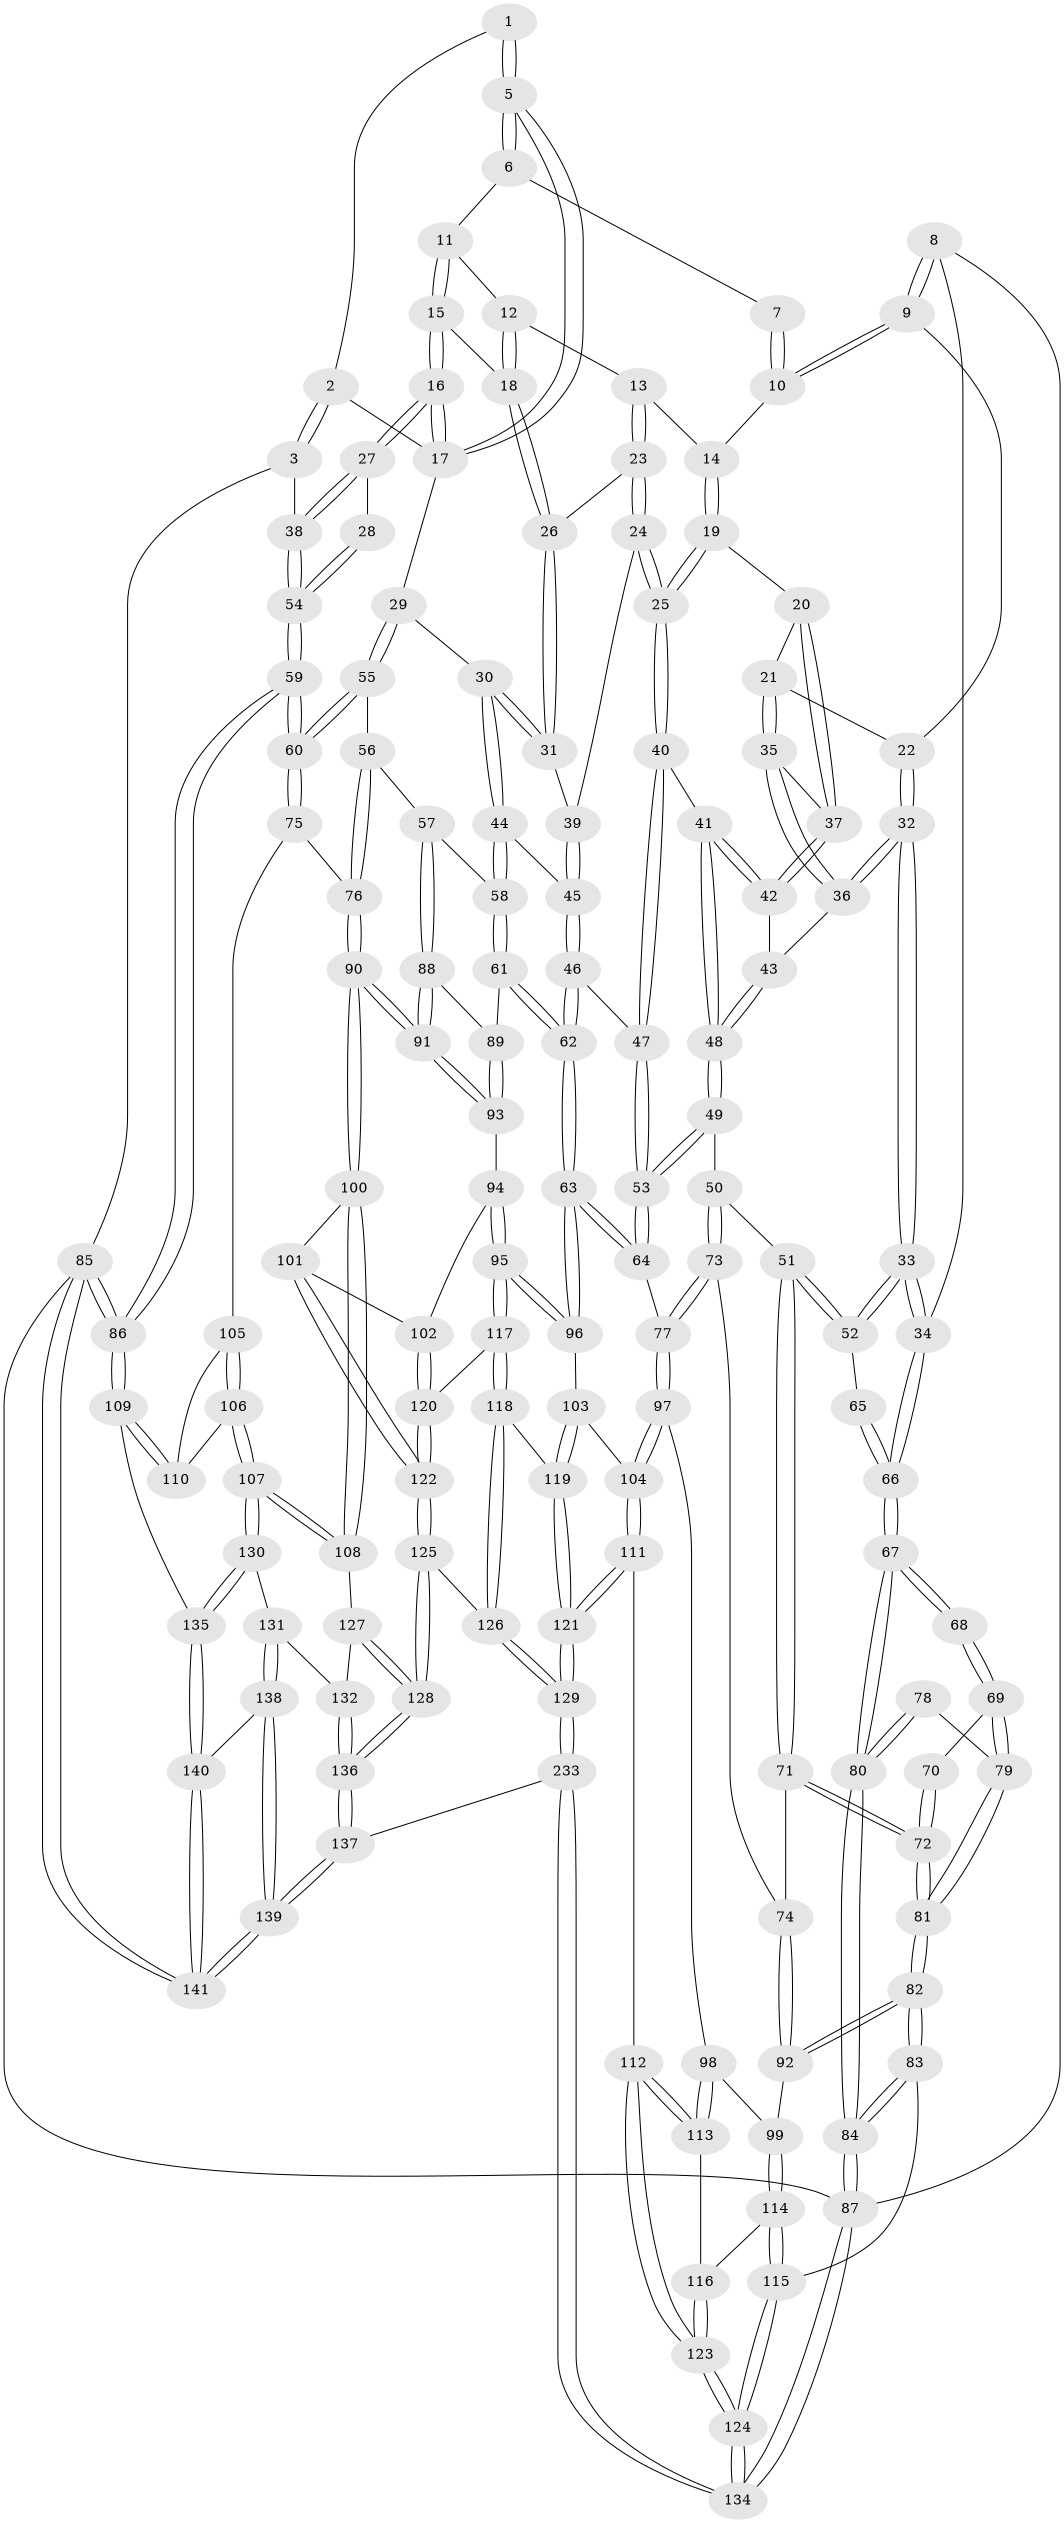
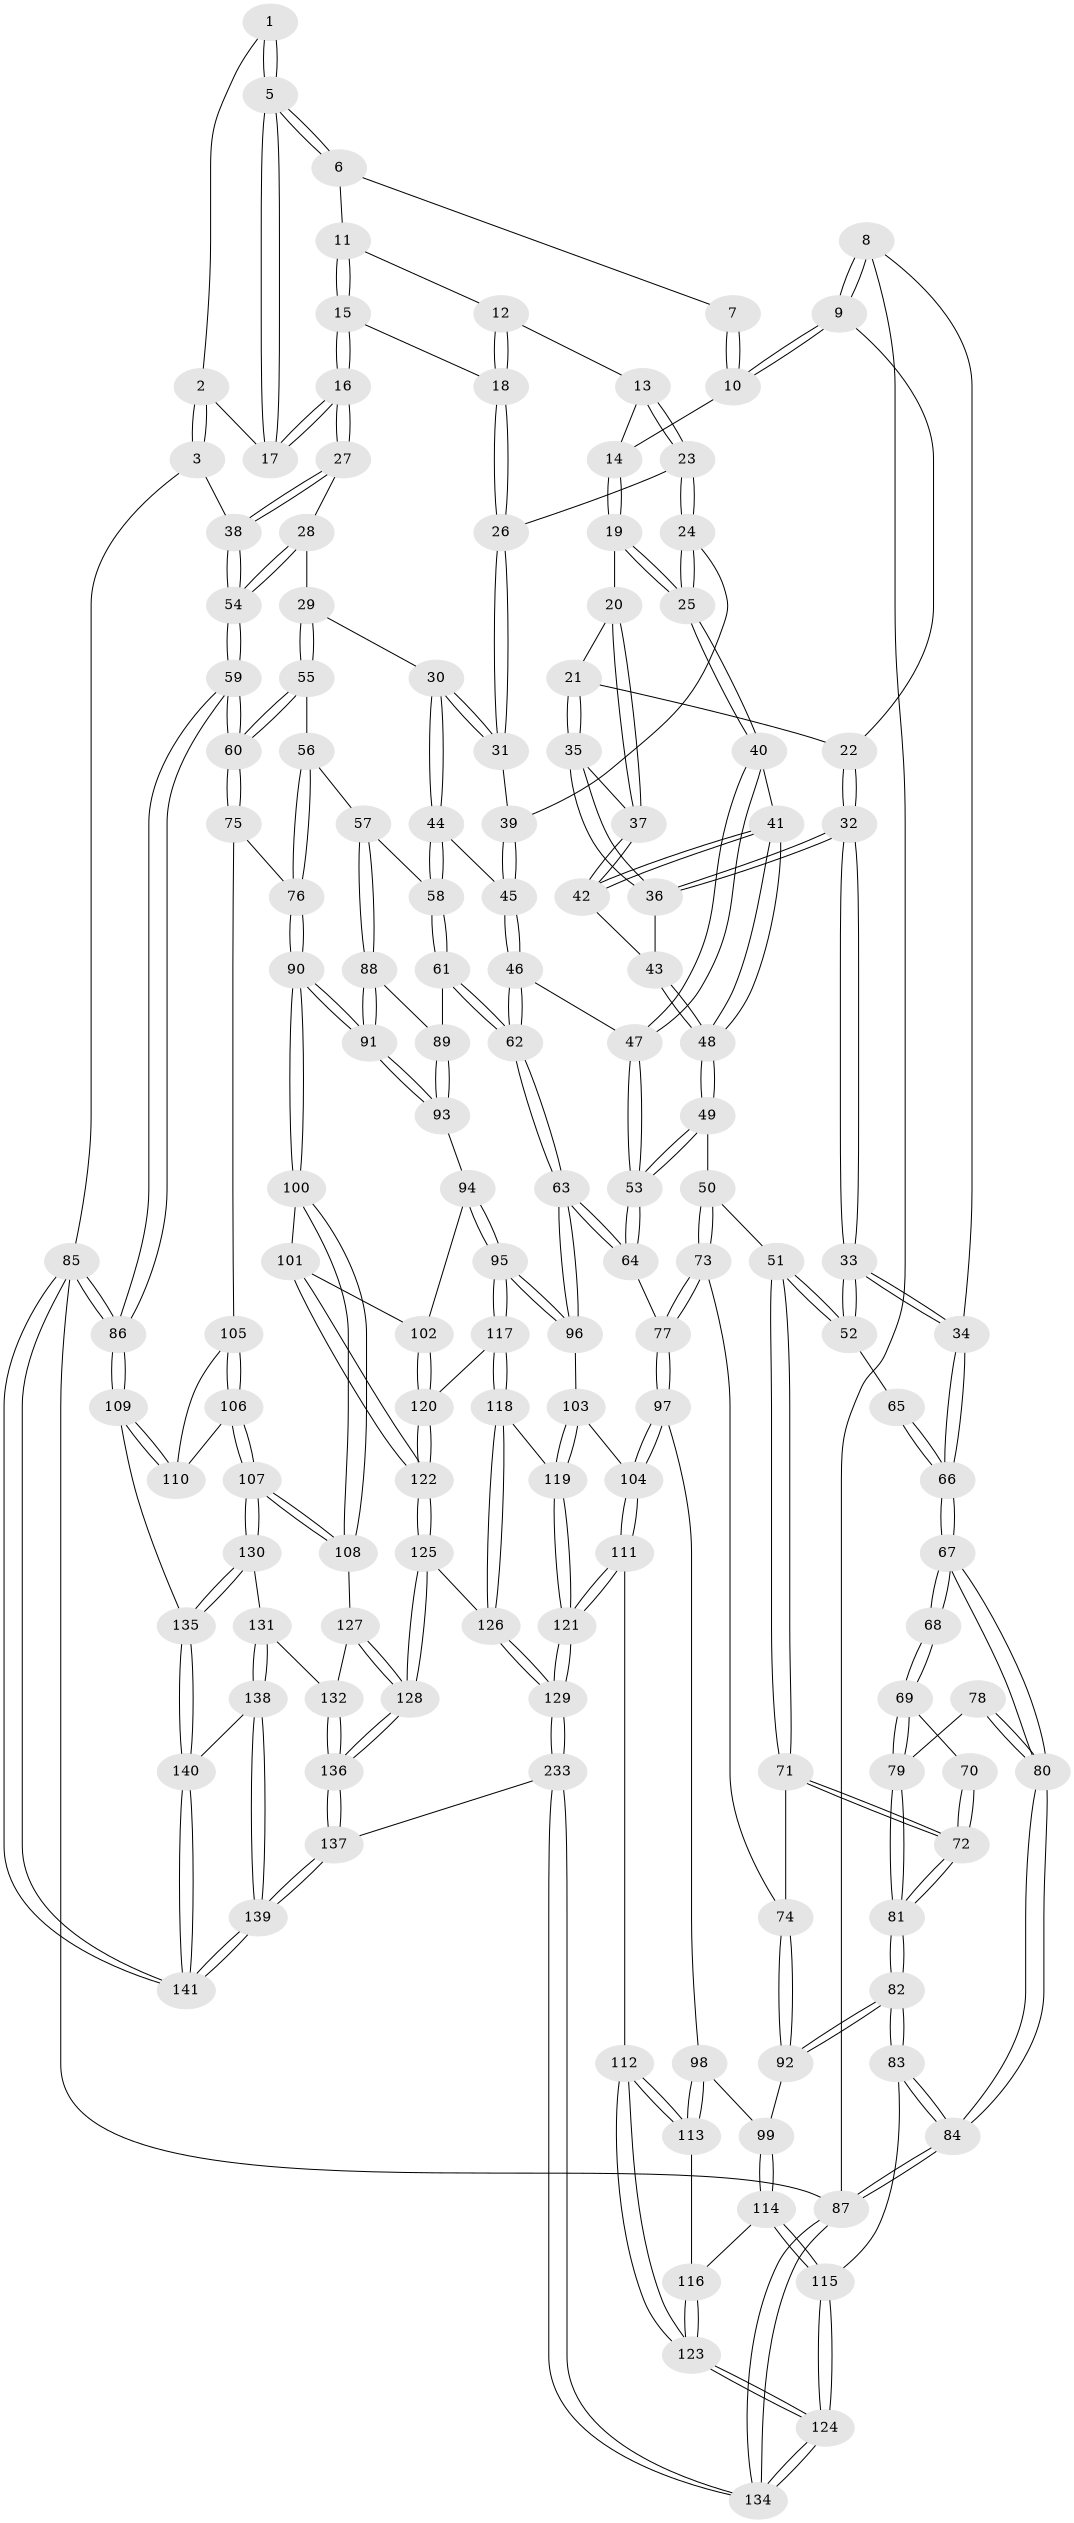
edge "17" -- "29": now "28" -- "29"
